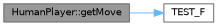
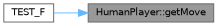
edge "HumanPlayer::getMove" -> "TEST_F": reversed
